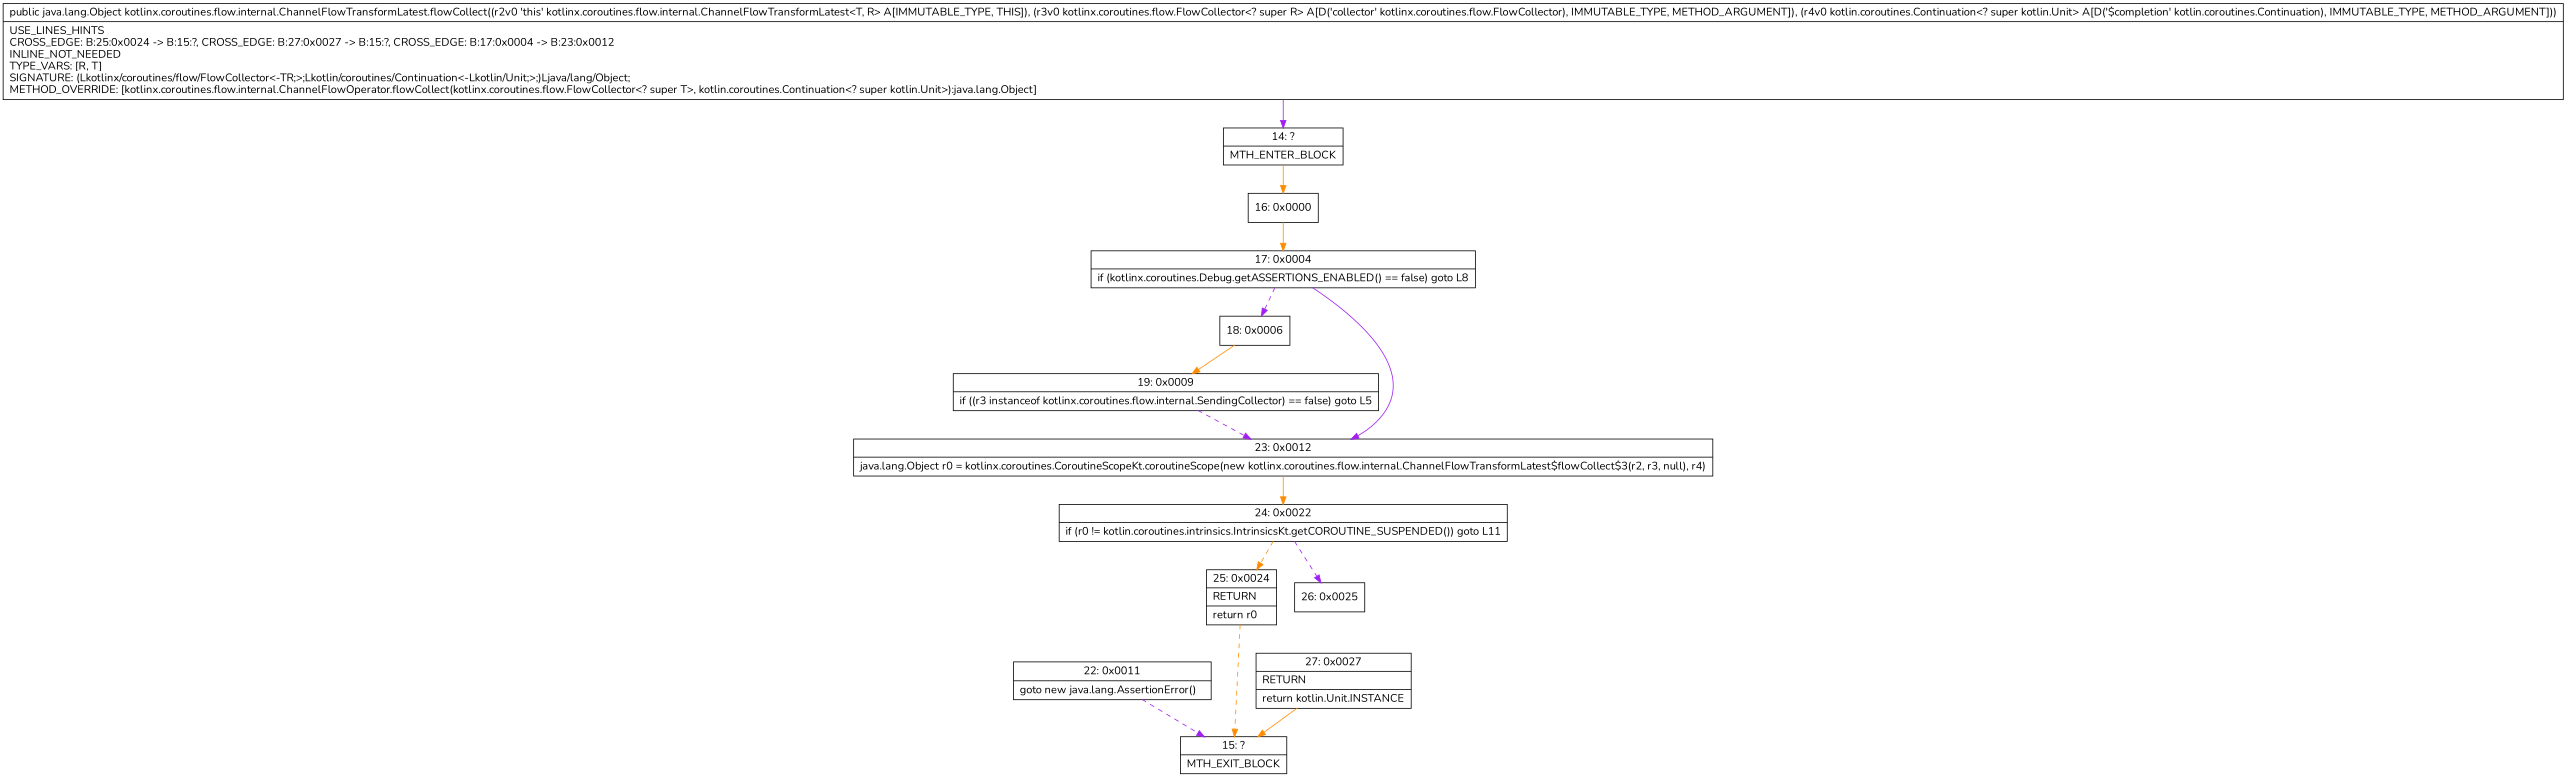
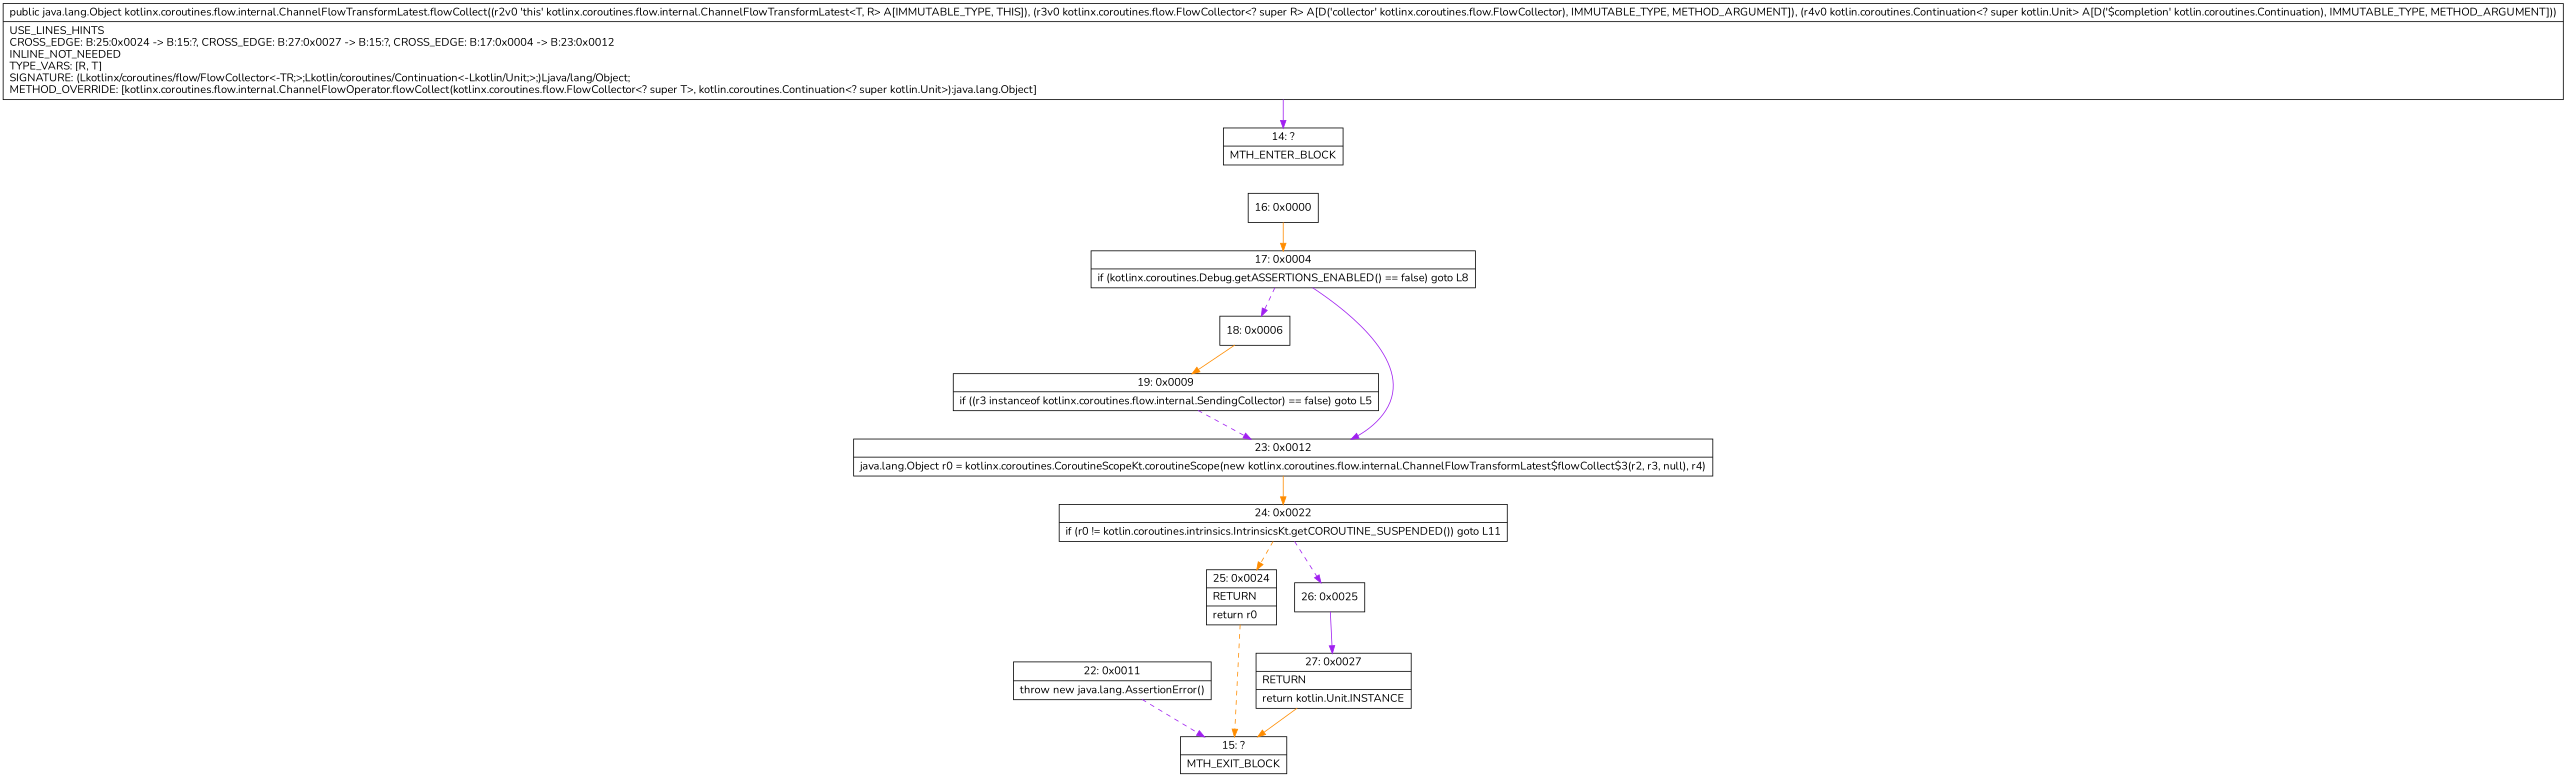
edge "14: ?" -> "16: 0x0000": removed
edge "26: 0x0025" -> "27: 0x0027": added
node "22: 0x0011": text "goto new java.lang.AssertionError()" -> "throw new java.lang.AssertionError()"
